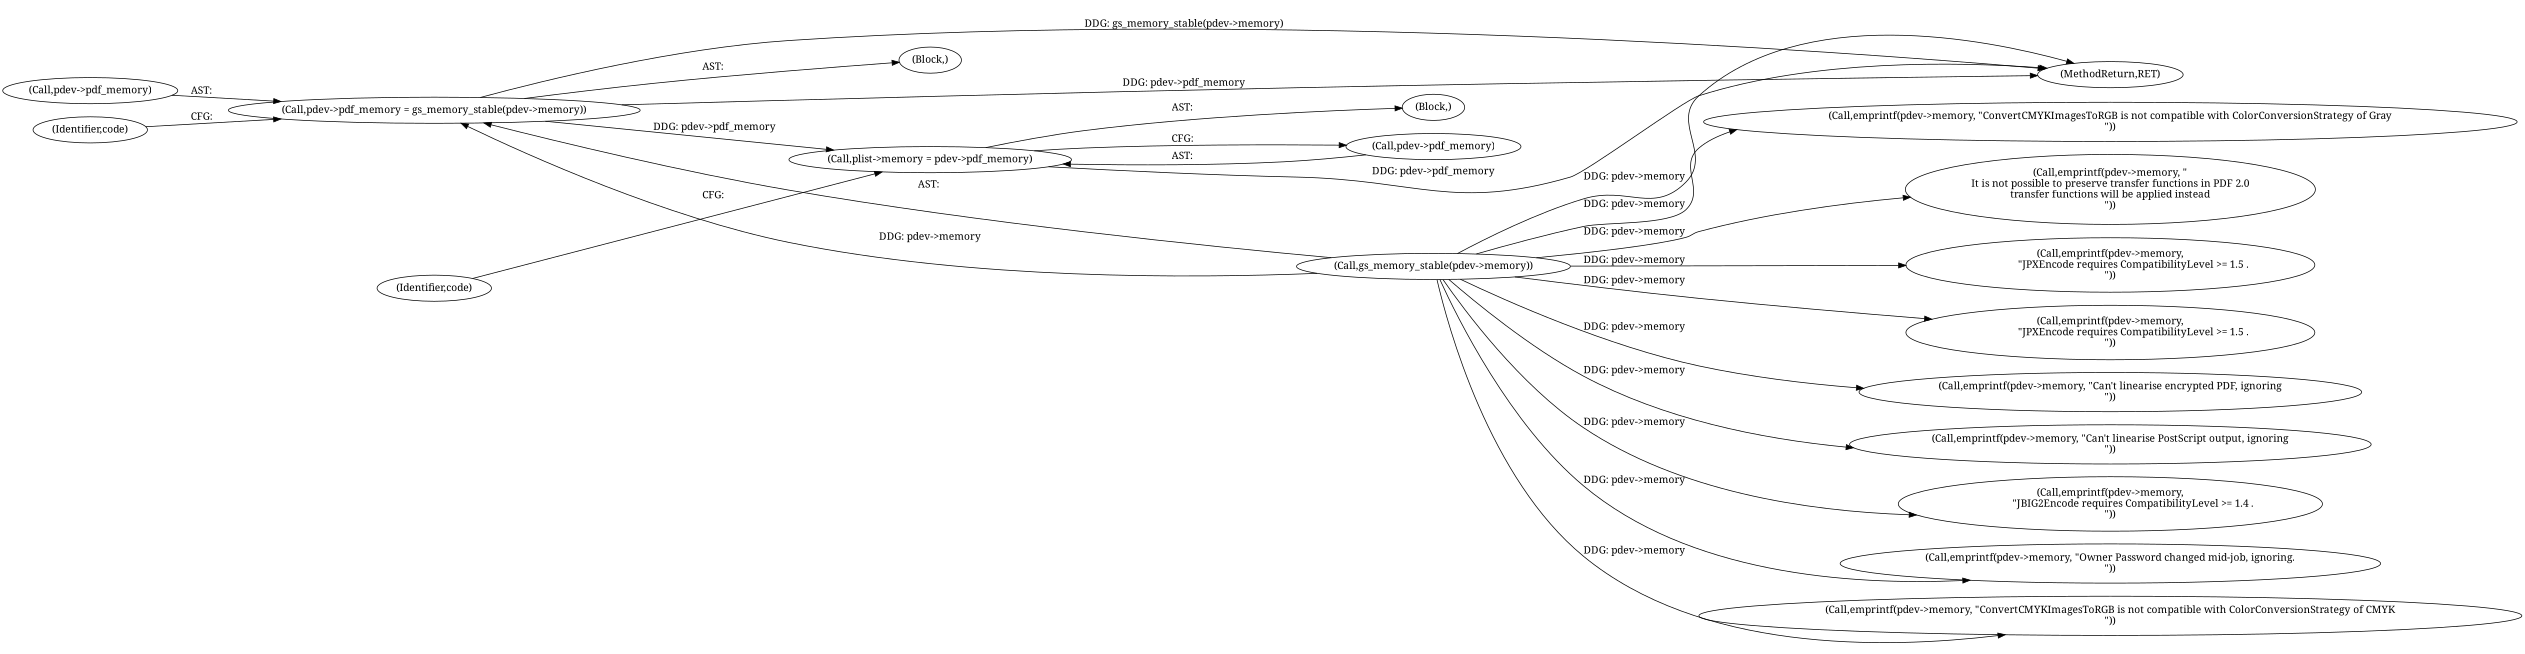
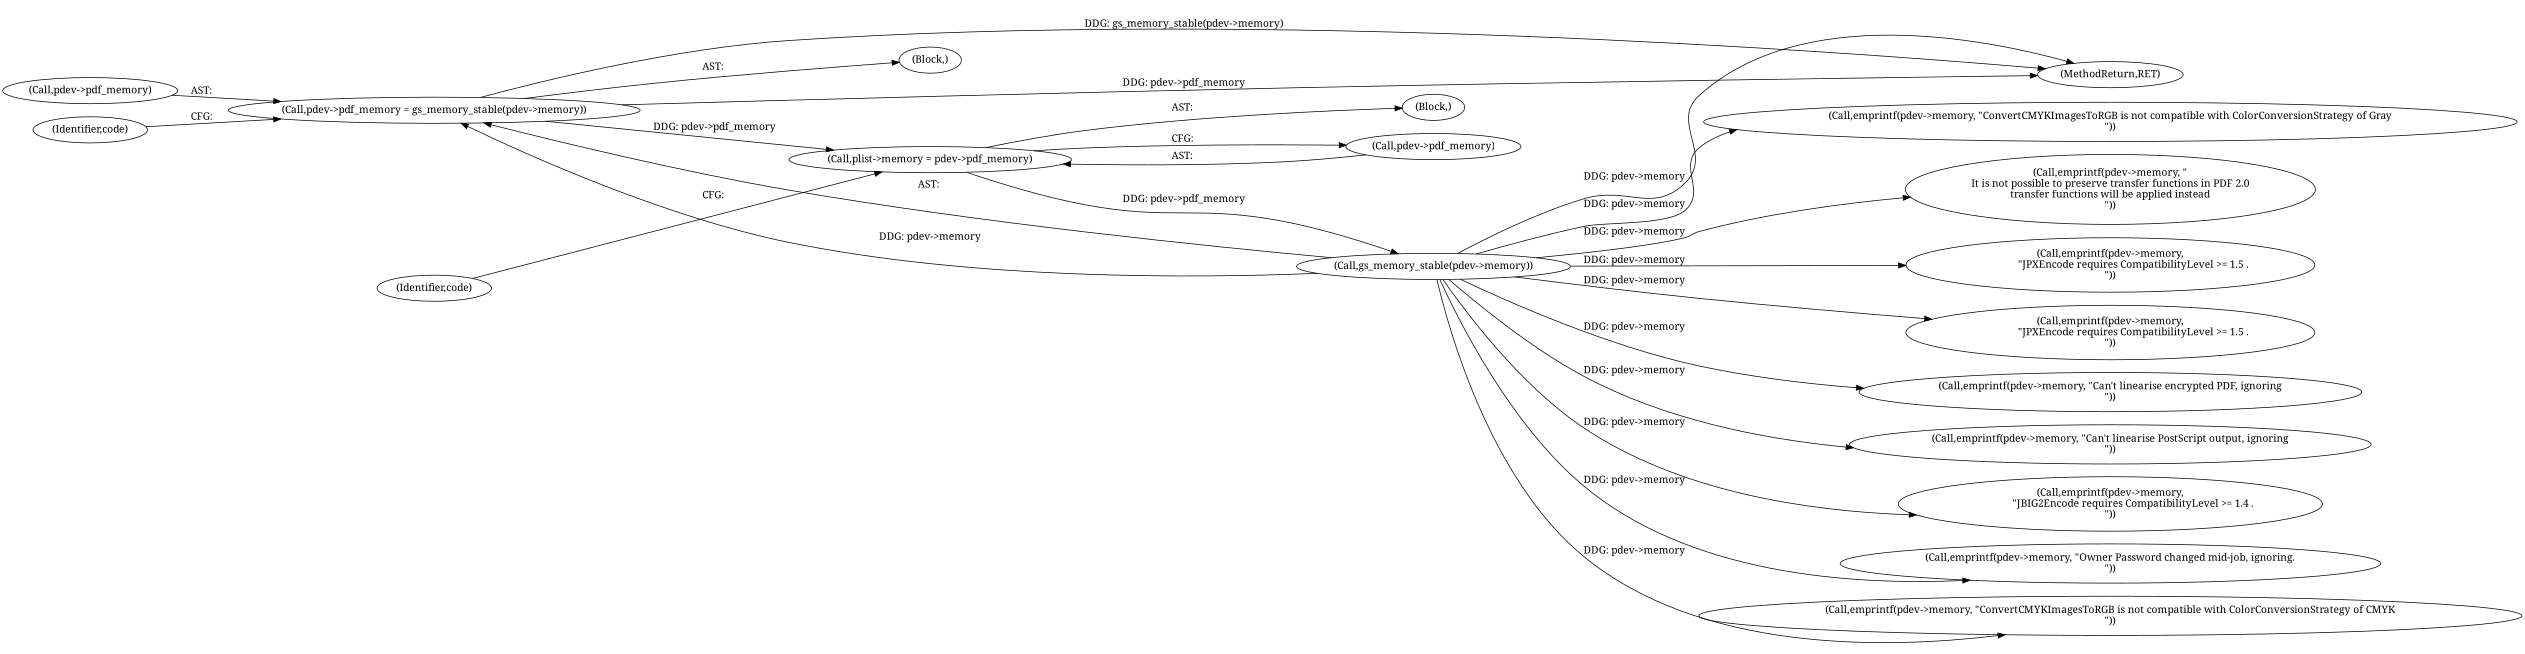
edge "(Call,plist->memory = pdev->pdf_memory)" -> "(MethodReturn,RET)": now "(Call,plist->memory = pdev->pdf_memory)" -> "(Call,gs_memory_stable(pdev->memory))"
